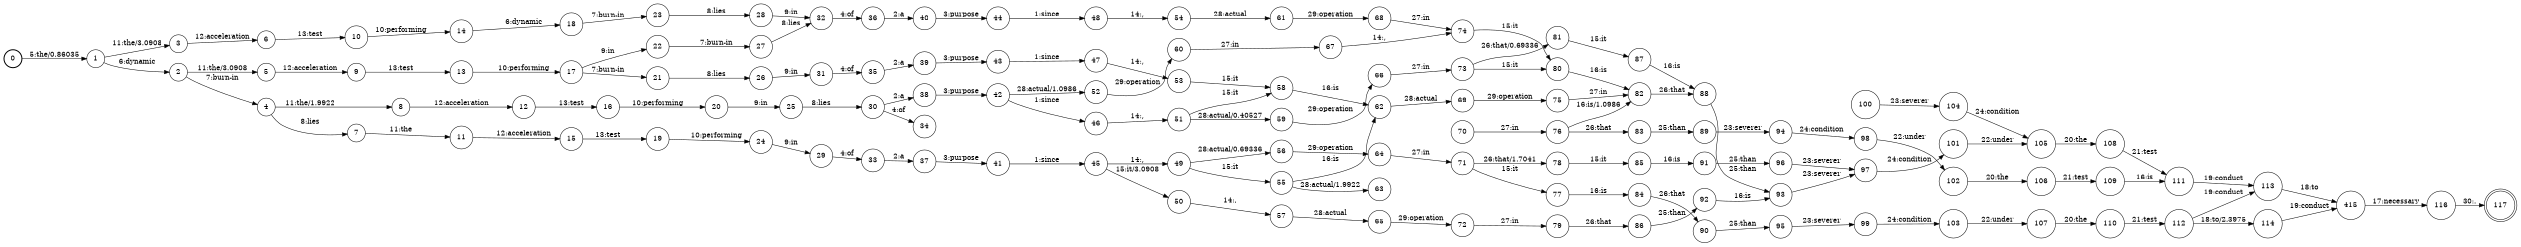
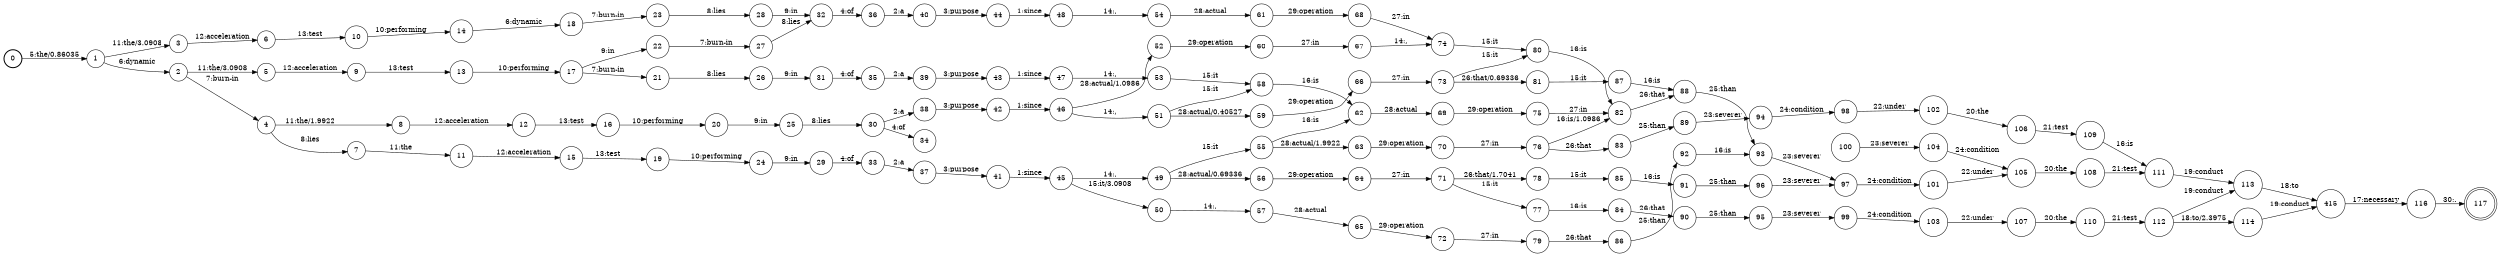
edge "42" -> "52": now "46" -> "52"
edge "63" -> "70": added, label "29:operation"
